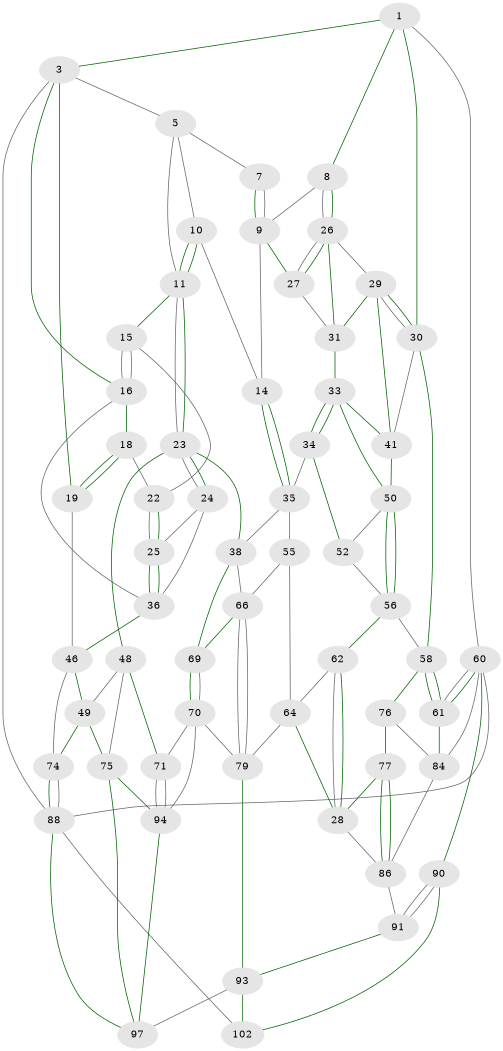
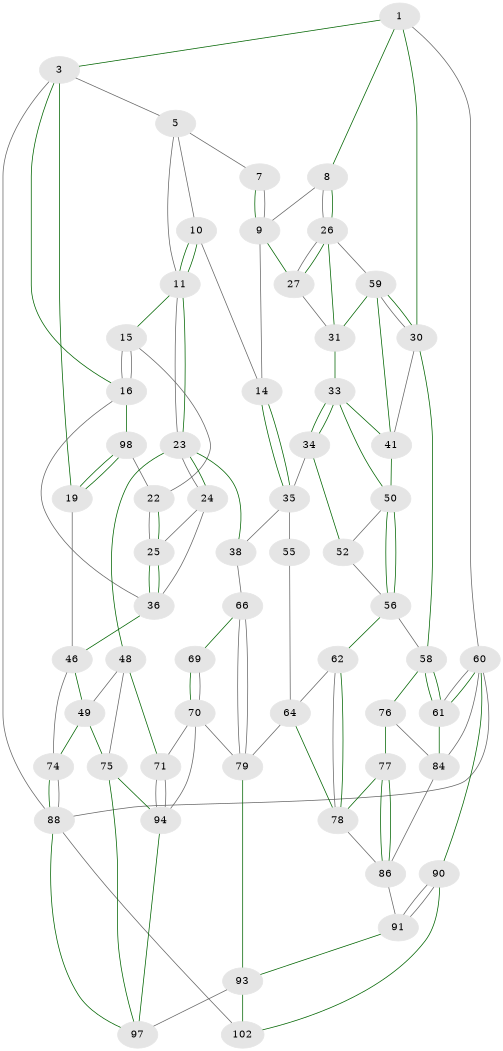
node "29": label "29" -> "59"
node "18": label "18" -> "98"
edge "55" -- "66": removed
edge "38" -- "69": removed
node "28": label "28" -> "78"
